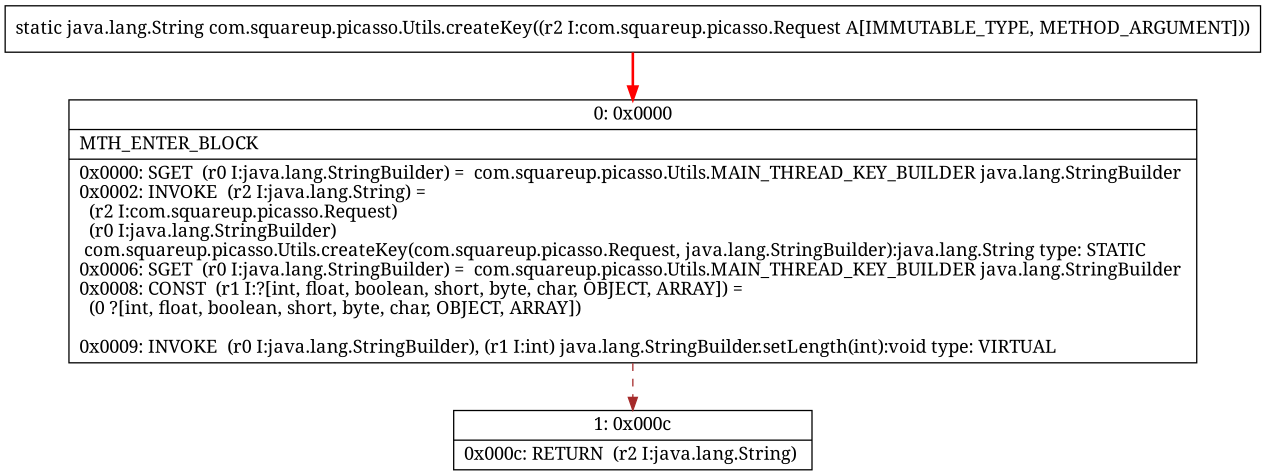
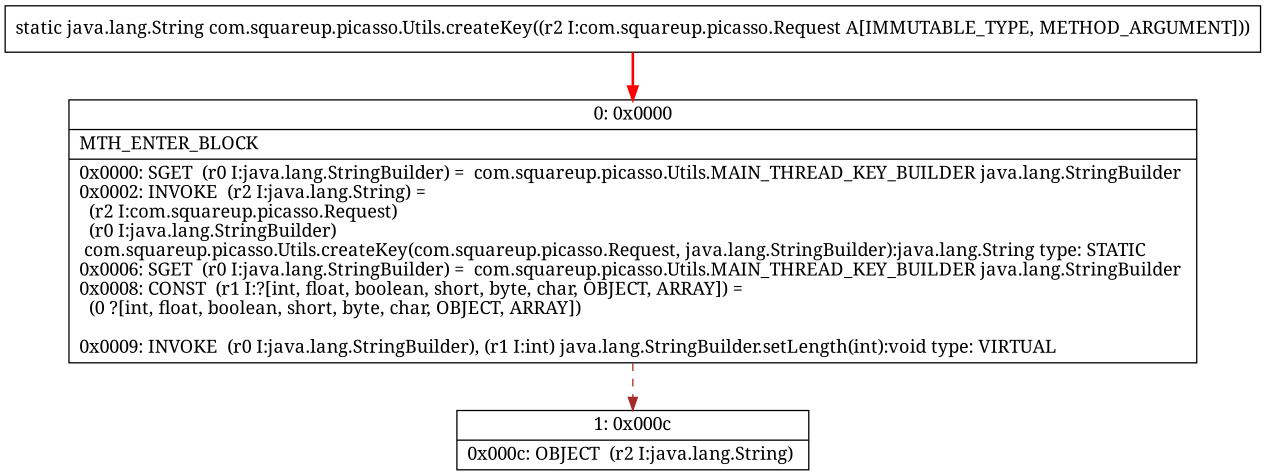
node "1: 0x000c": text "0x000c: RETURN  (r2 I:java.lang.String)" -> "0x000c: OBJECT  (r2 I:java.lang.String)"
